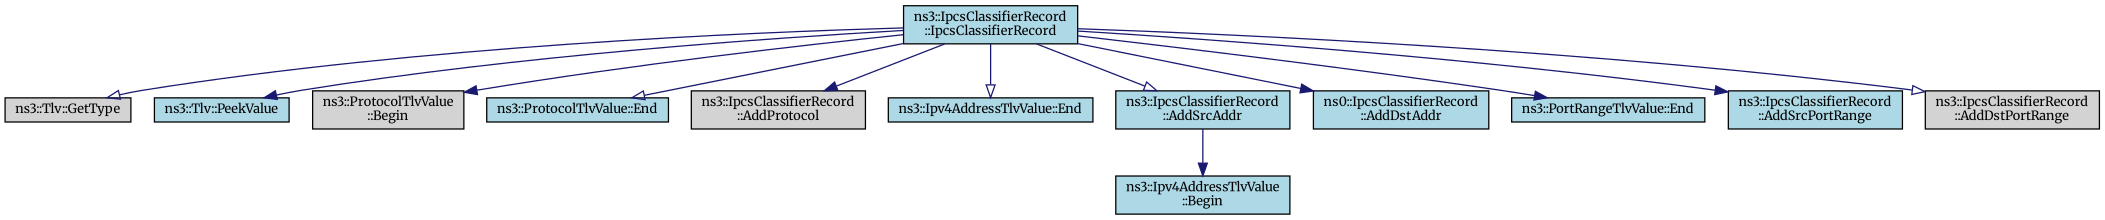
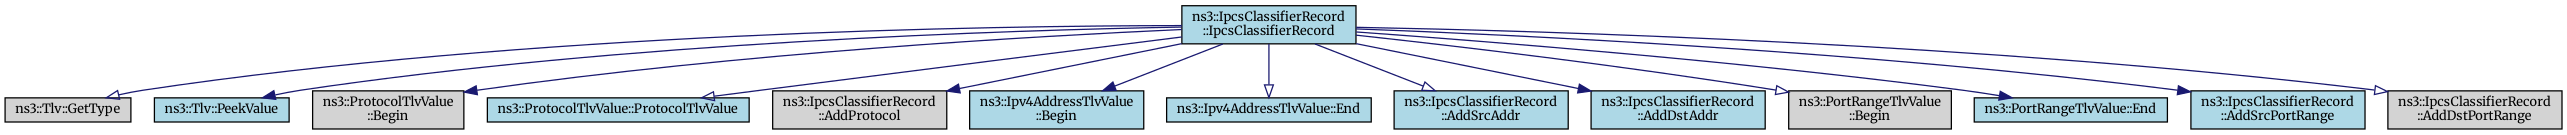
node "ns3::ProtocolTlvValue::End": label "ns3::ProtocolTlvValue::End" -> "ns3::ProtocolTlvValue::ProtocolTlvValue"
node "ns0::IpcsClassifierRecord ::AddDstAddr": label "ns0::IpcsClassifierRecord ::AddDstAddr" -> "ns3::IpcsClassifierRecord ::AddDstAddr"
node "ns3::PortRangeTlvValue ::Begin": added
edge "ns3::IpcsClassifierRecord ::AddSrcAddr" -> "ns3::Ipv4AddressTlvValue ::Begin": now "ns3::IpcsClassifierRecord ::IpcsClassifierRecord" -> "ns3::Ipv4AddressTlvValue ::Begin"
